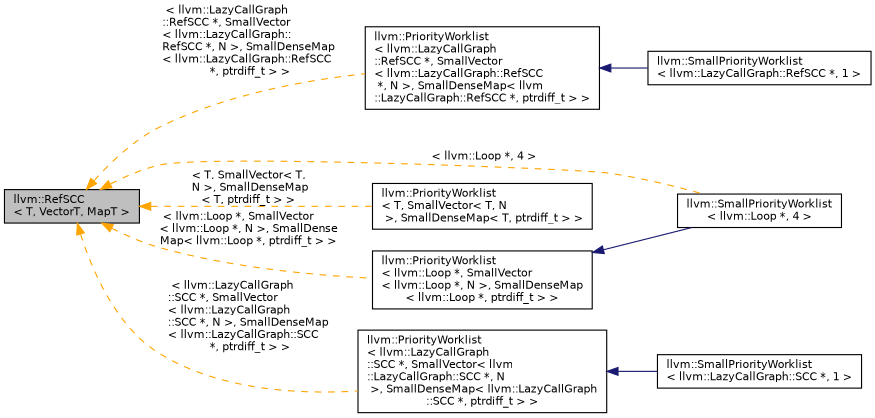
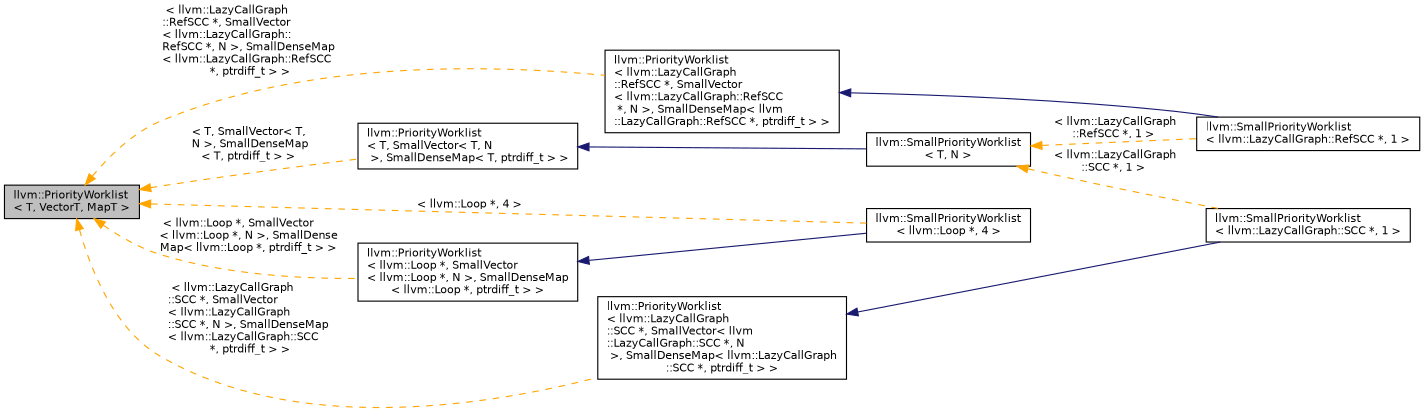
node "llvm::SmallPriorityWorklist < T, N >": added
node "llvm::RefSCC < T, VectorT, MapT >": label "llvm::RefSCC < T, VectorT, MapT >" -> "llvm::PriorityWorklist < T, VectorT, MapT >"
